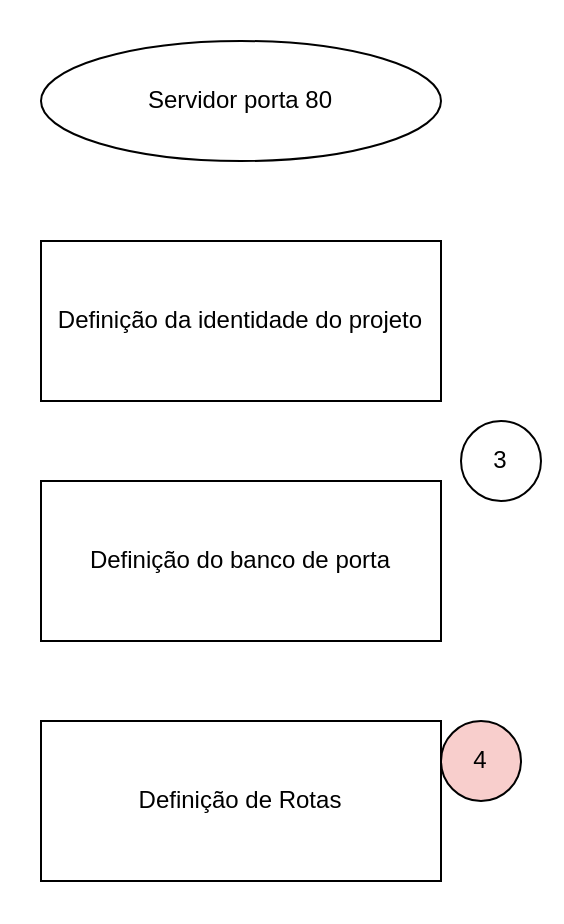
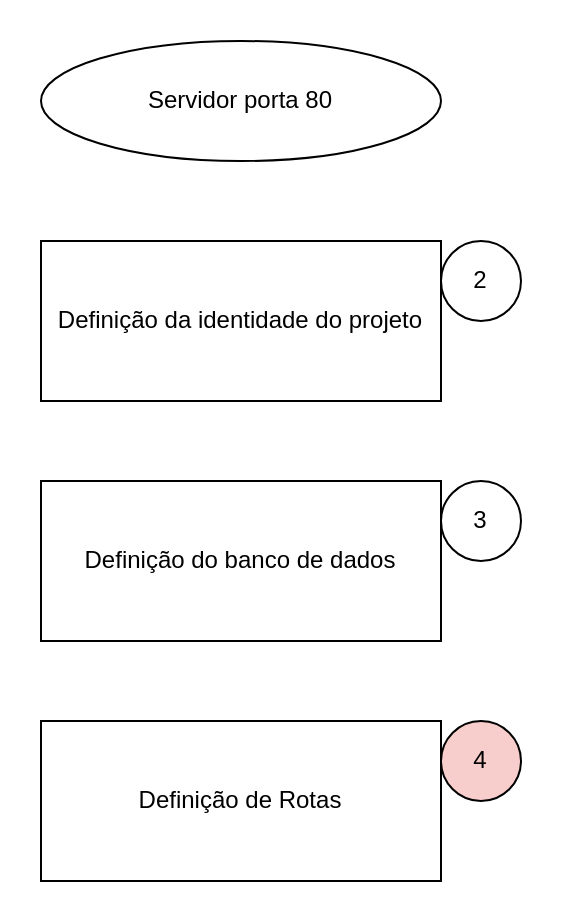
node "2": added
node "3": moved (501, 461) -> (481, 521)
node "Definição do banco de porta": label "Definição do banco de porta" -> "Definição do banco de dados"
